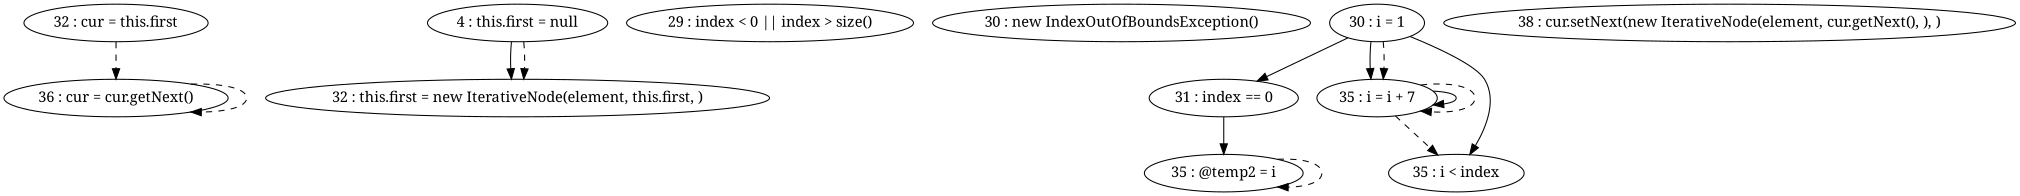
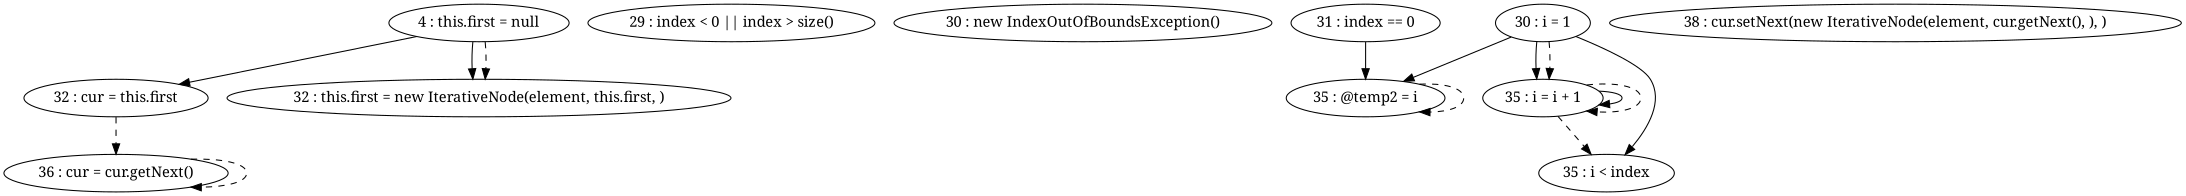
edge "30 : i = 1" -> "31 : index == 0": now "30 : i = 1" -> "35 : @temp2 = i"
edge "4 : this.first = null" -> "32 : cur = this.first": added
node "35 : i = i + 7": label "35 : i = i + 7" -> "35 : i = i + 1"
